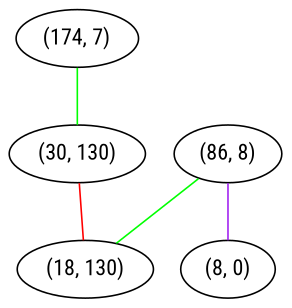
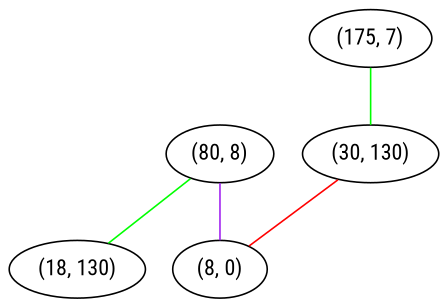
node "(174, 7)": label "(174, 7)" -> "(175, 7)"
node "(86, 8)": label "(86, 8)" -> "(80, 8)"
edge "(30, 130)" -- "(18, 130)": now "(30, 130)" -- "(8, 0)"
